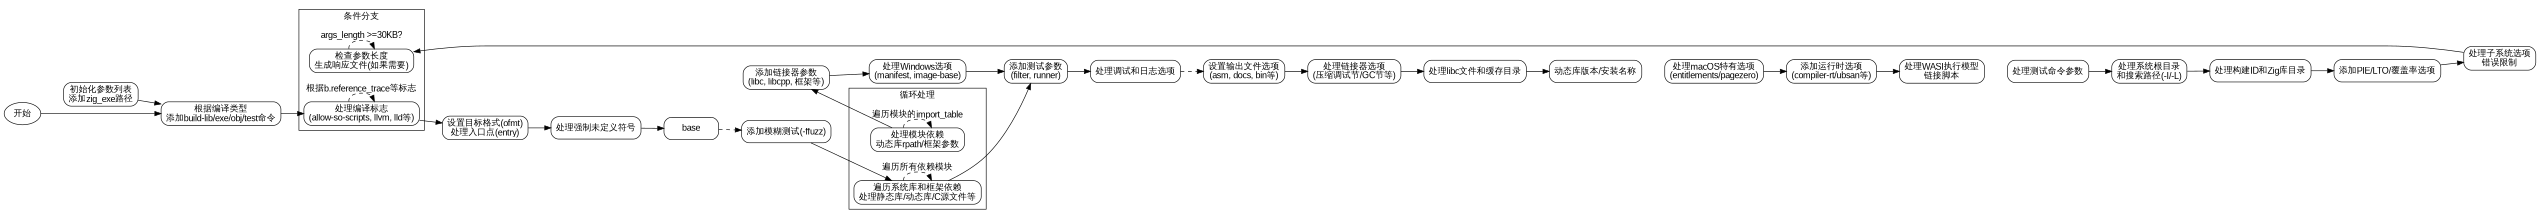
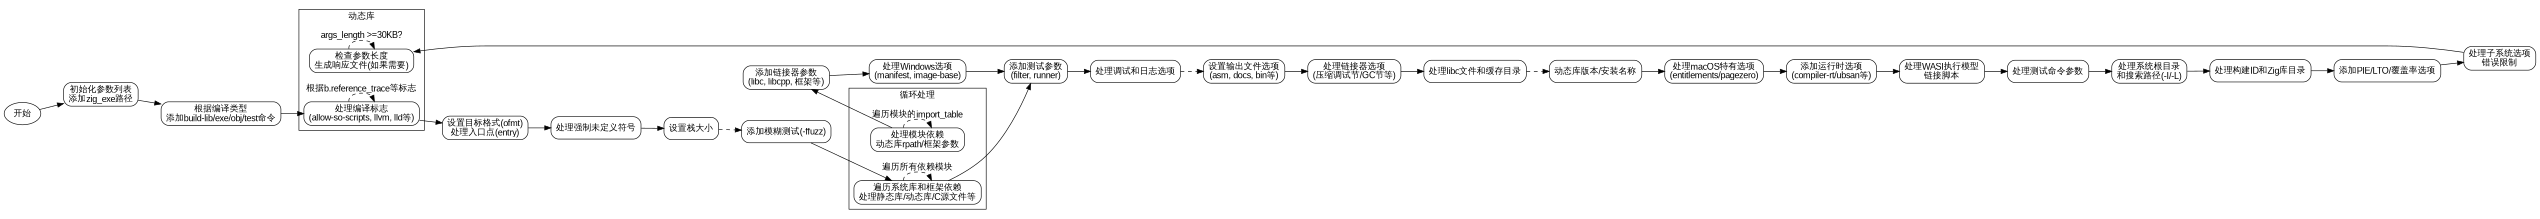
cluster "条件分支": label "条件分支" -> "动态库"
edge "处理libc文件和缓存目录" -> "动态库版本/安装名称": style solid -> dashed
edge "动态库版本/安装名称" -> "处理macOS特有选项 (entitlements/pagezero)": added
edge "处理WASI执行模型 链接脚本" -> "处理测试命令参数": added
edge "开始" -> "根据编译类型 添加build-lib/exe/obj/test命令": now "开始" -> "初始化参数列表 添加zig_exe路径"
node "base": label "base" -> "设置栈大小"
